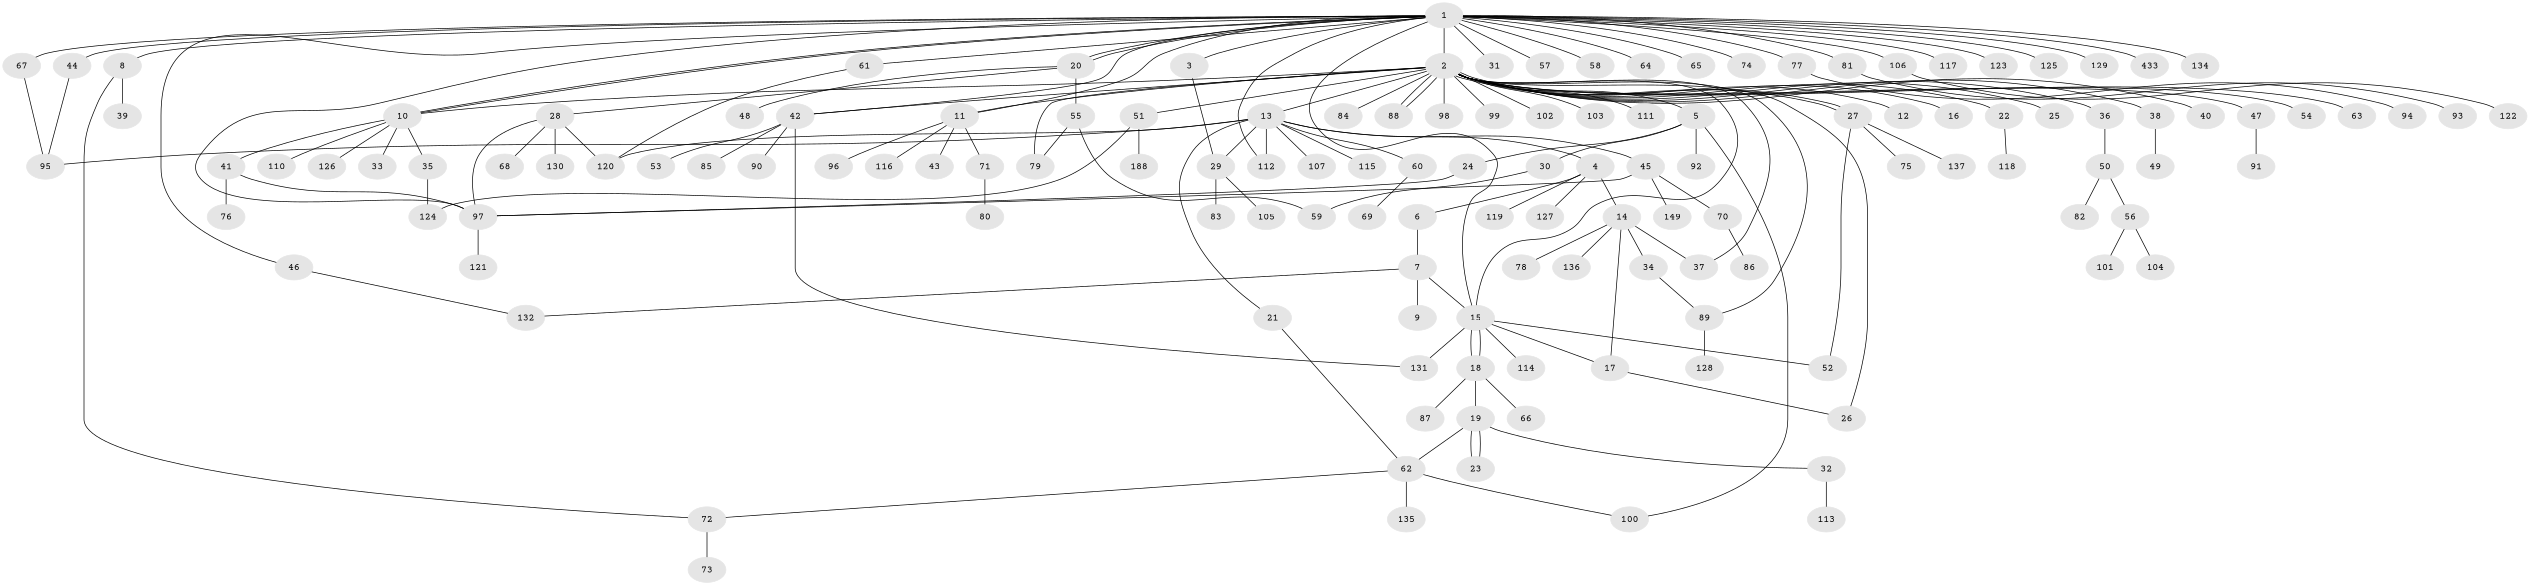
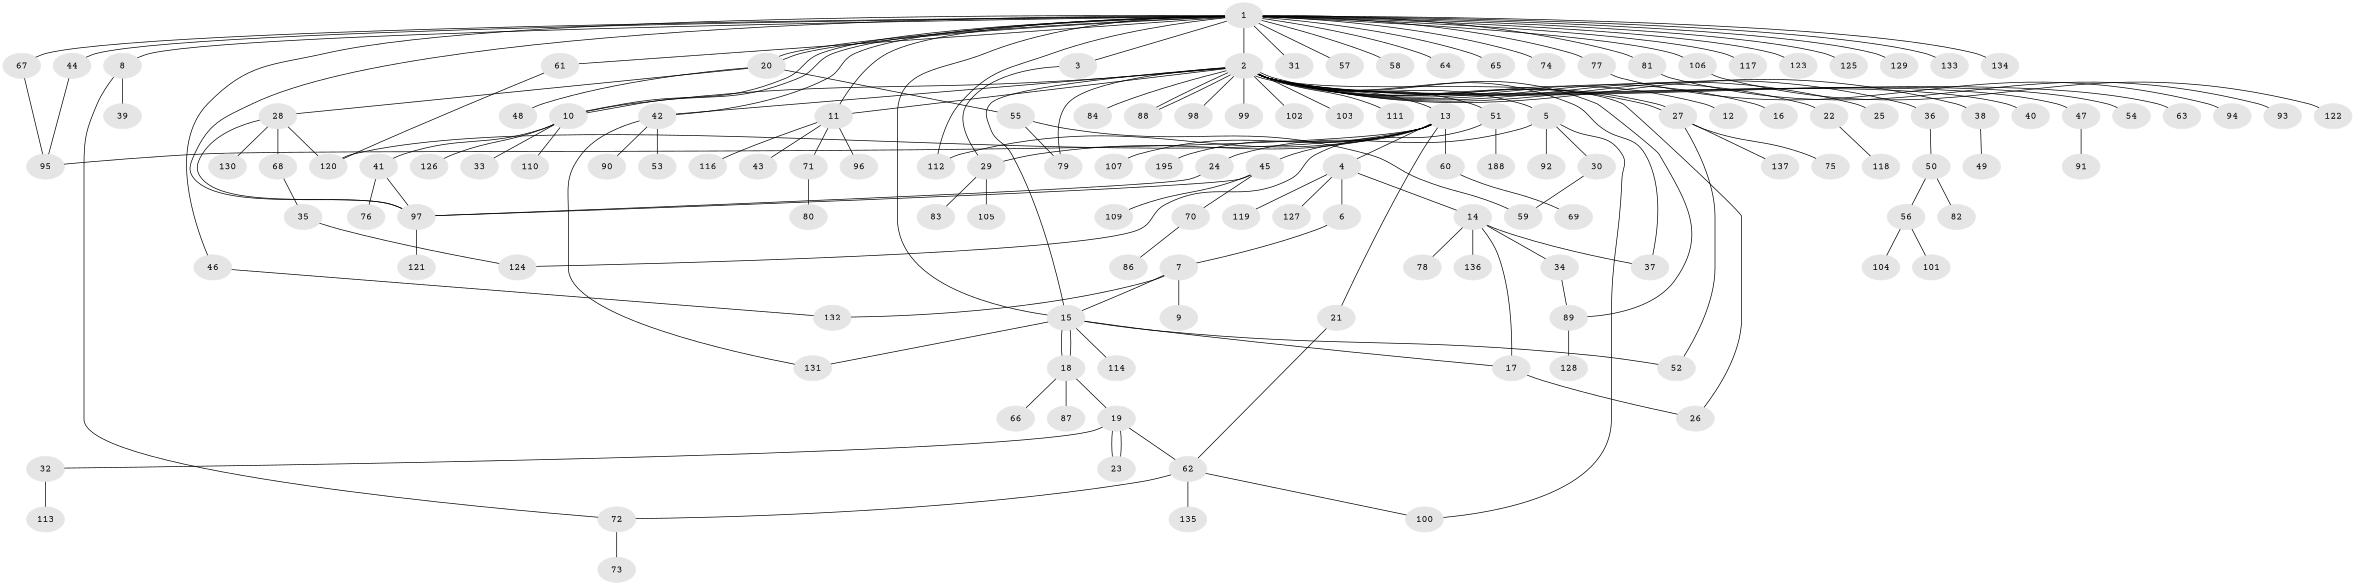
node "433": label "433" -> "133"
edge "10" -- "35": now "68" -- "35"
node "85": removed
node "115": label "115" -> "195"
node "149": label "149" -> "109"
